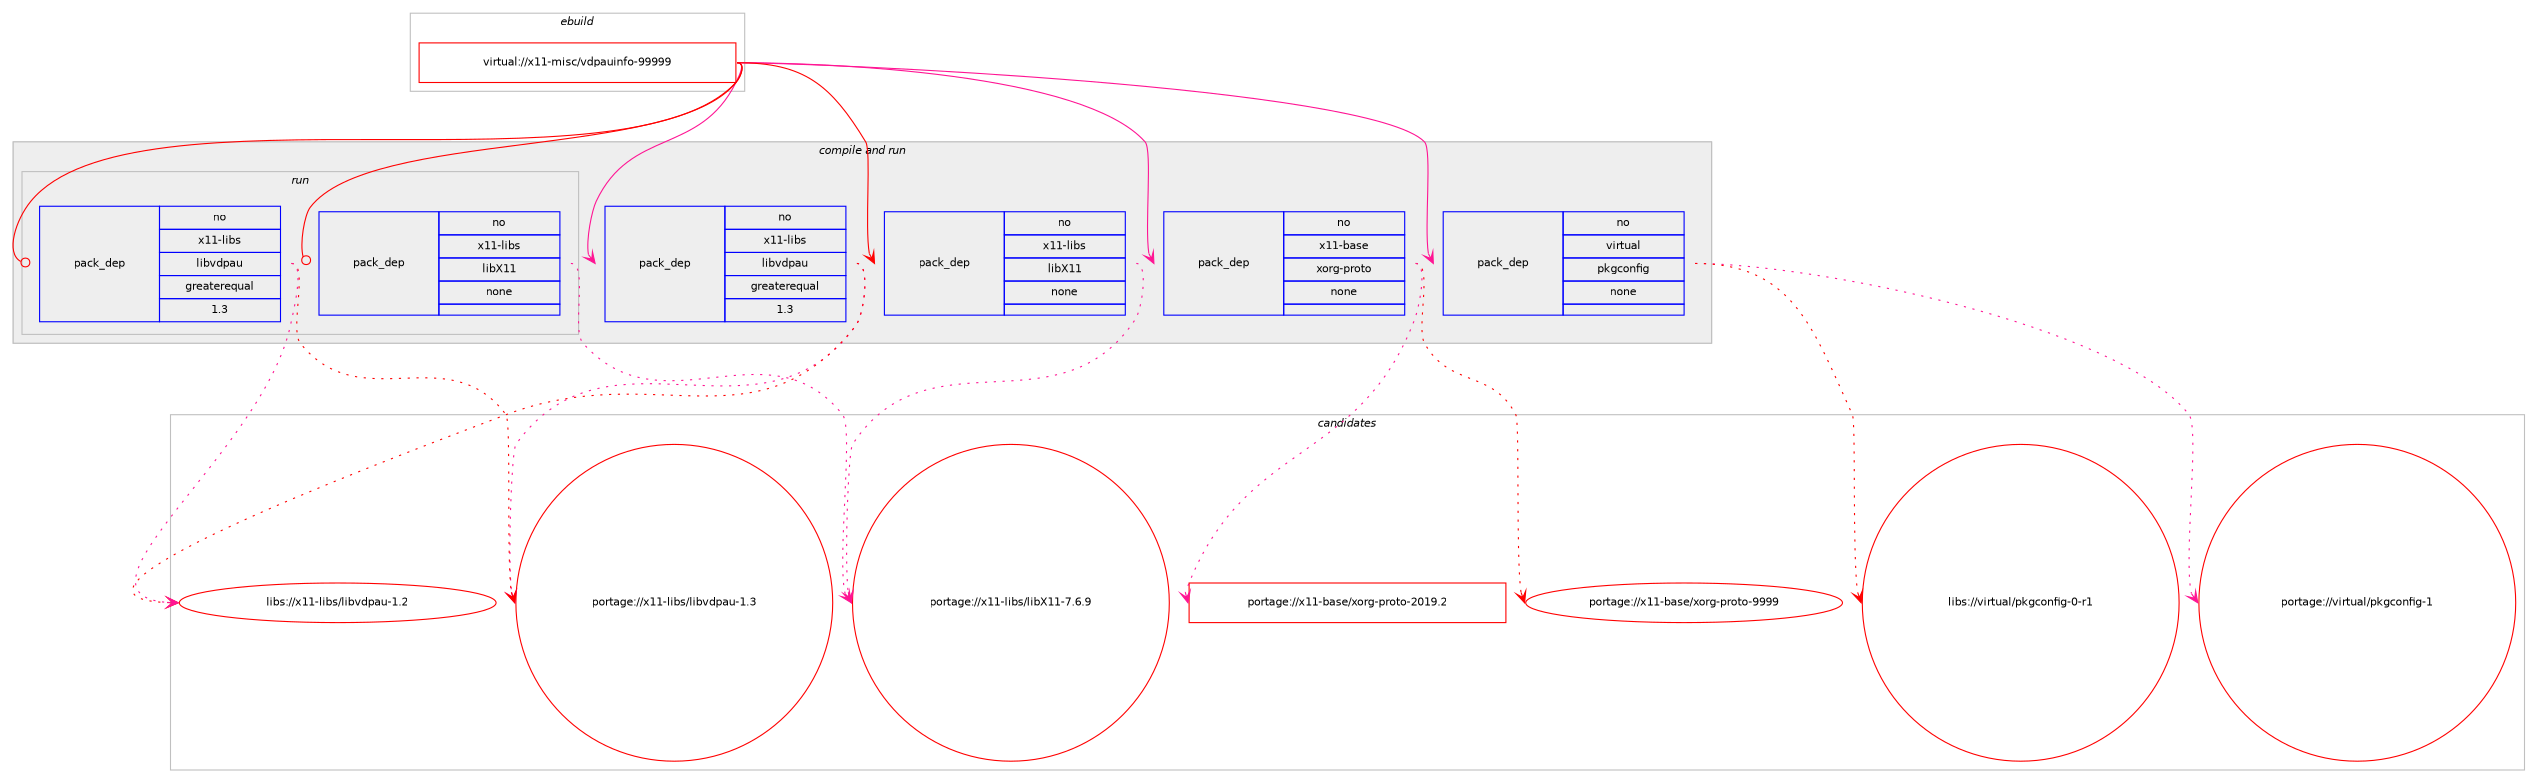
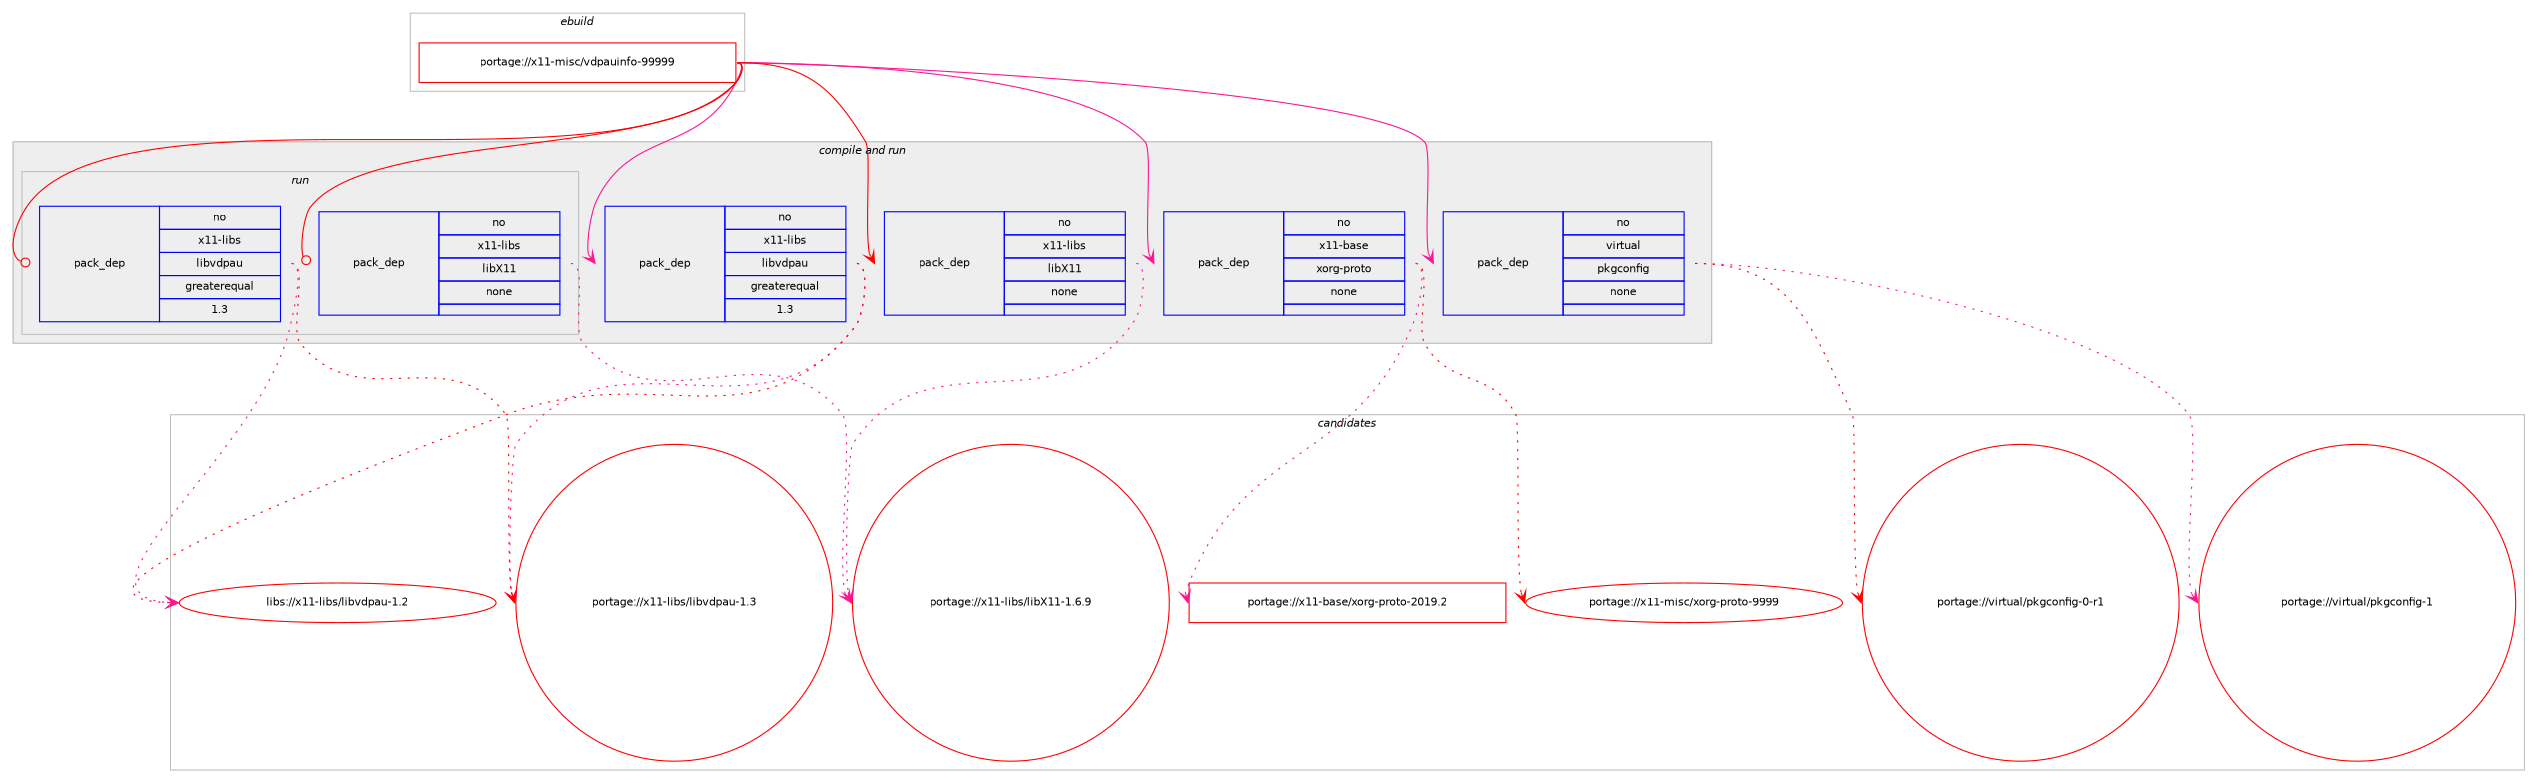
node "virtual://x11-misc/vdpauinfo-99999": label "virtual://x11-misc/vdpauinfo-99999" -> "portage://x11-misc/vdpauinfo-99999"
node "portage://x11-libs/libX11-7.6.9": label "portage://x11-libs/libX11-7.6.9" -> "portage://x11-libs/libX11-1.6.9"
node "portage://x11-base/xorg-proto-9999": label "portage://x11-base/xorg-proto-9999" -> "portage://x11-misc/xorg-proto-9999"
node "libs://virtual/pkgconfig-0-r1": label "libs://virtual/pkgconfig-0-r1" -> "portage://virtual/pkgconfig-0-r1"
